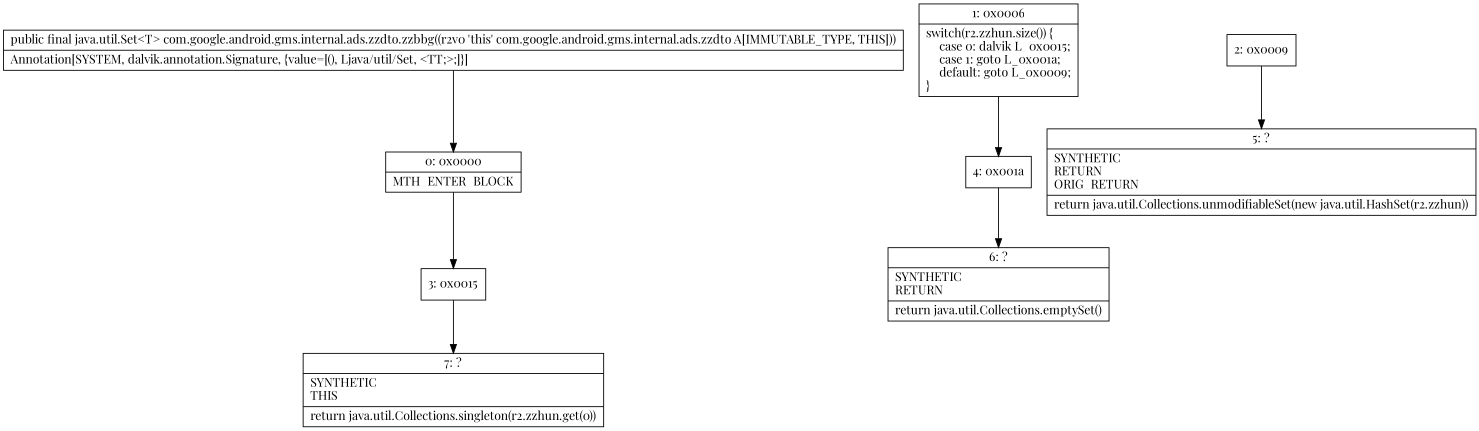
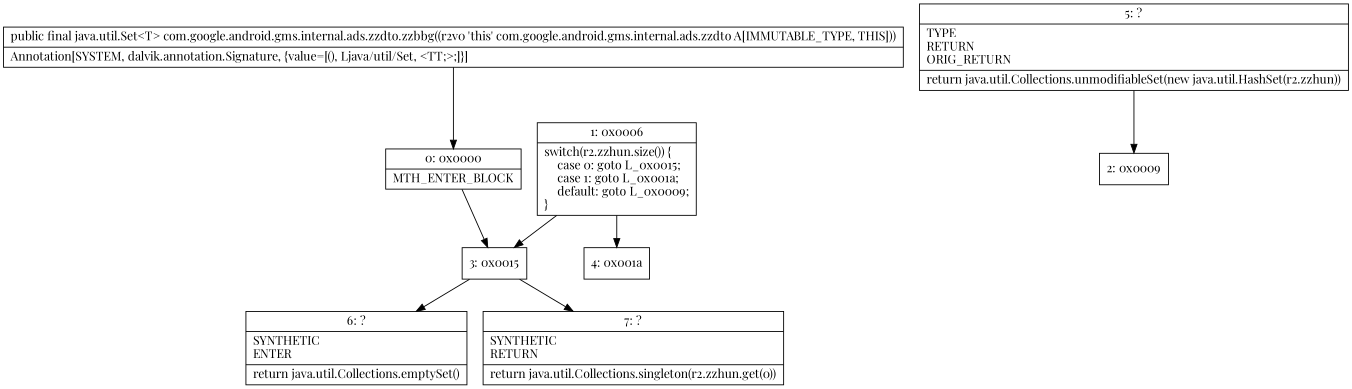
node "1: 0x0006": text "case 0: dalvik L_0x0015;" -> "case 0: goto L_0x0015;"
edge "2: 0x0009" -> "5: ?": reversed
node "5: ?": text "SYNTHETIC" -> "TYPE"
edge "4: 0x001a" -> "6: ?": now "3: 0x0015" -> "6: ?"
edge "1: 0x0006" -> "3: 0x0015": added
node "6: ?": text "RETURN" -> "ENTER"
node "7: ?": text "THIS" -> "RETURN"
